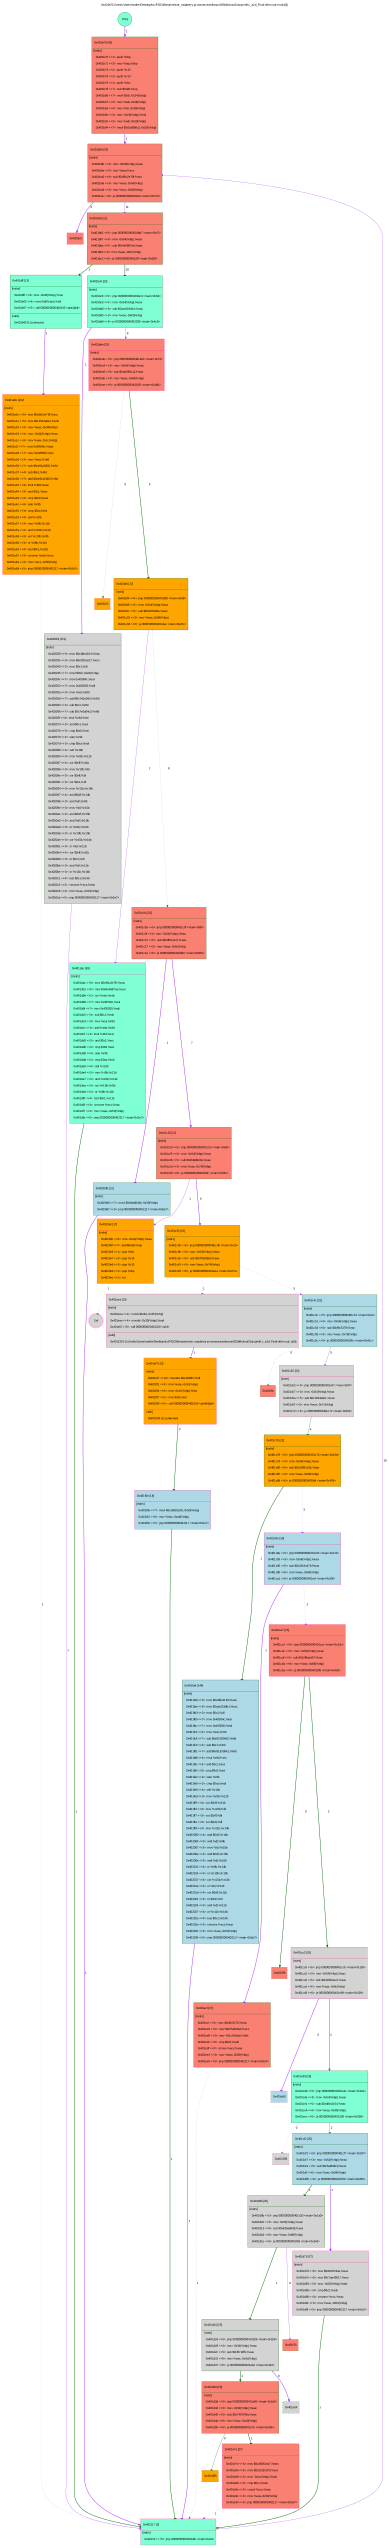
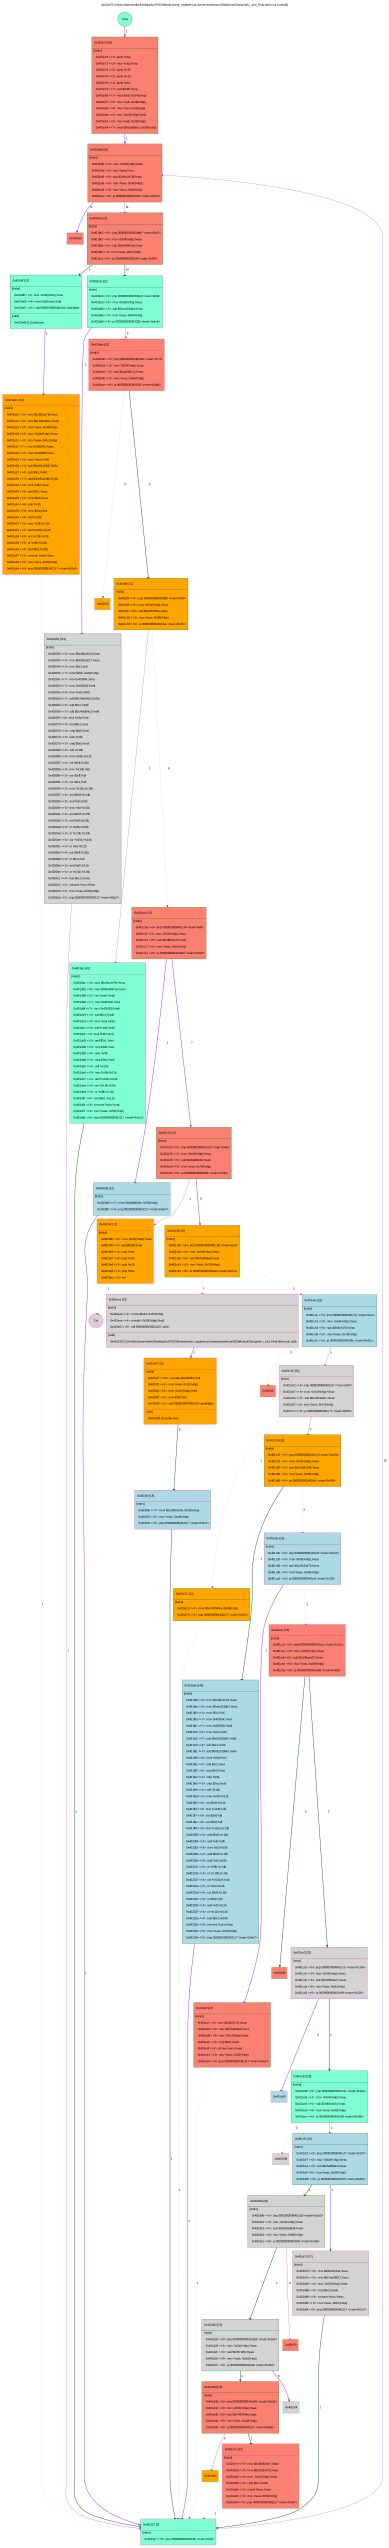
edge "0x401eea [13]" -> "0x401ef7 [23]": arrowhead tee -> normal
node "0x401e72 [12]": added
edge "0x401cc0 [25]" -> "0x401cd9 [25]": color purple -> darkgreen
